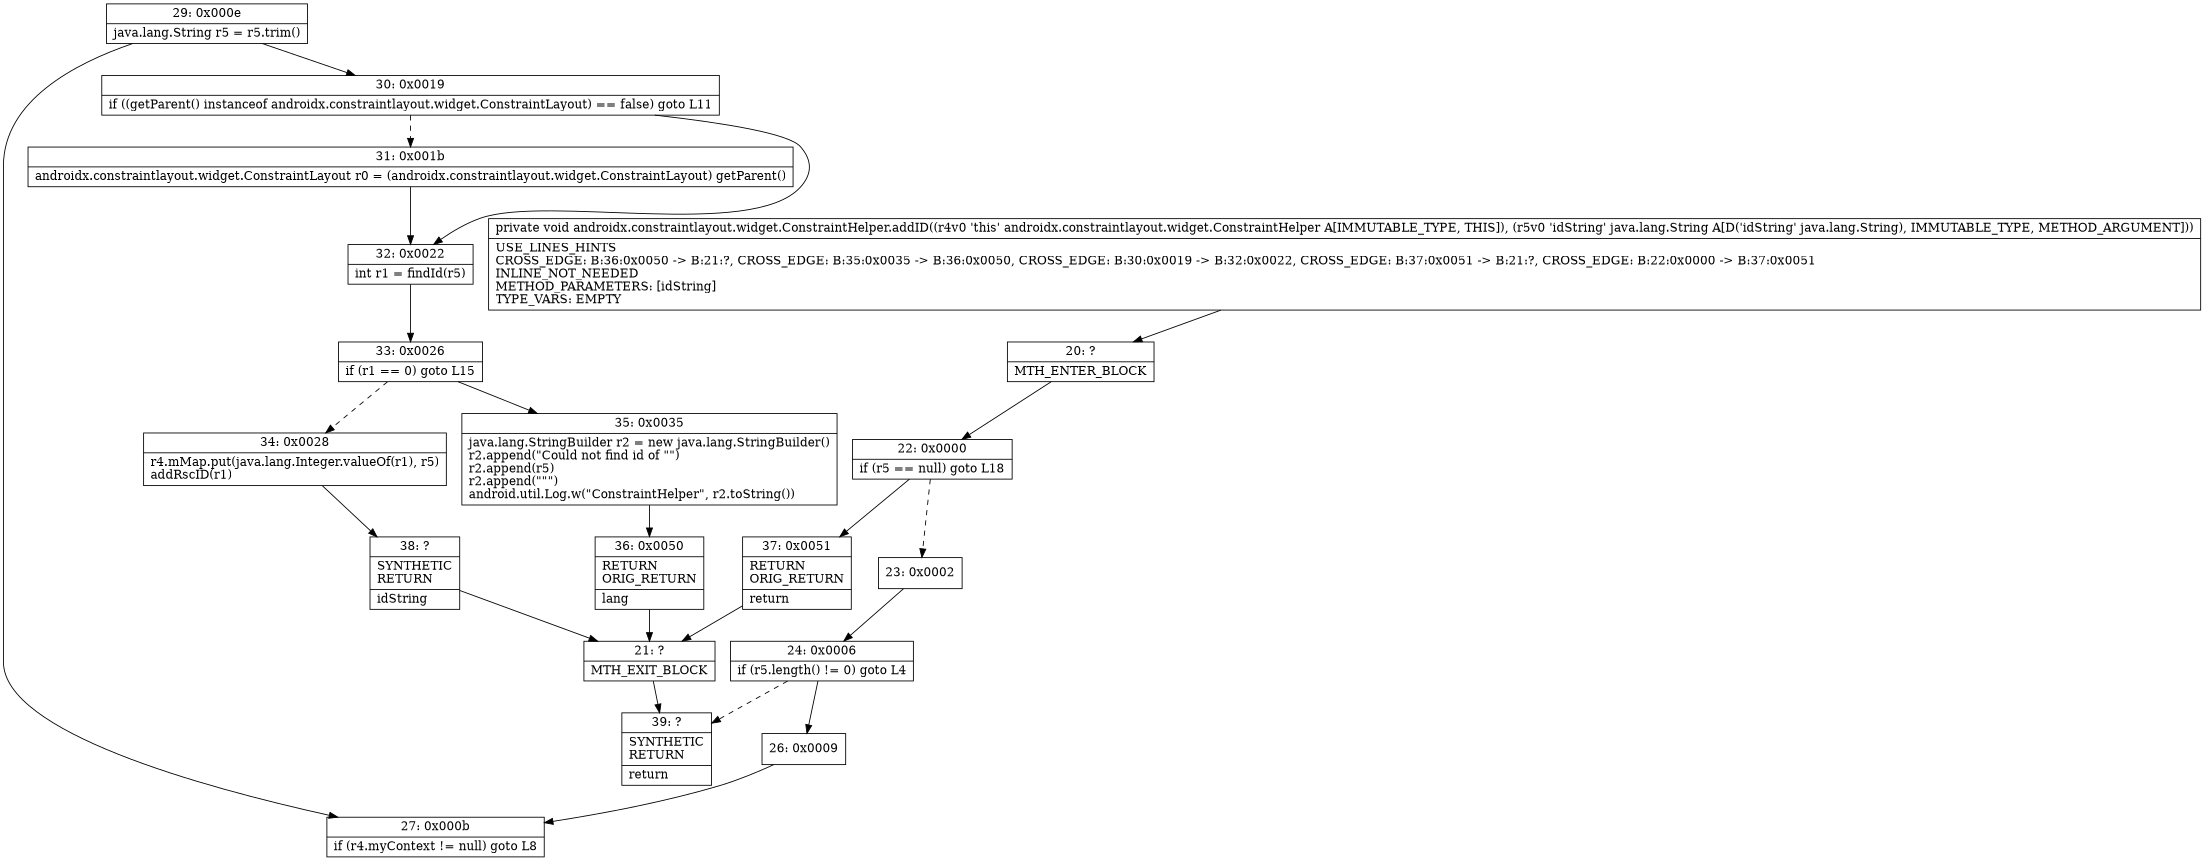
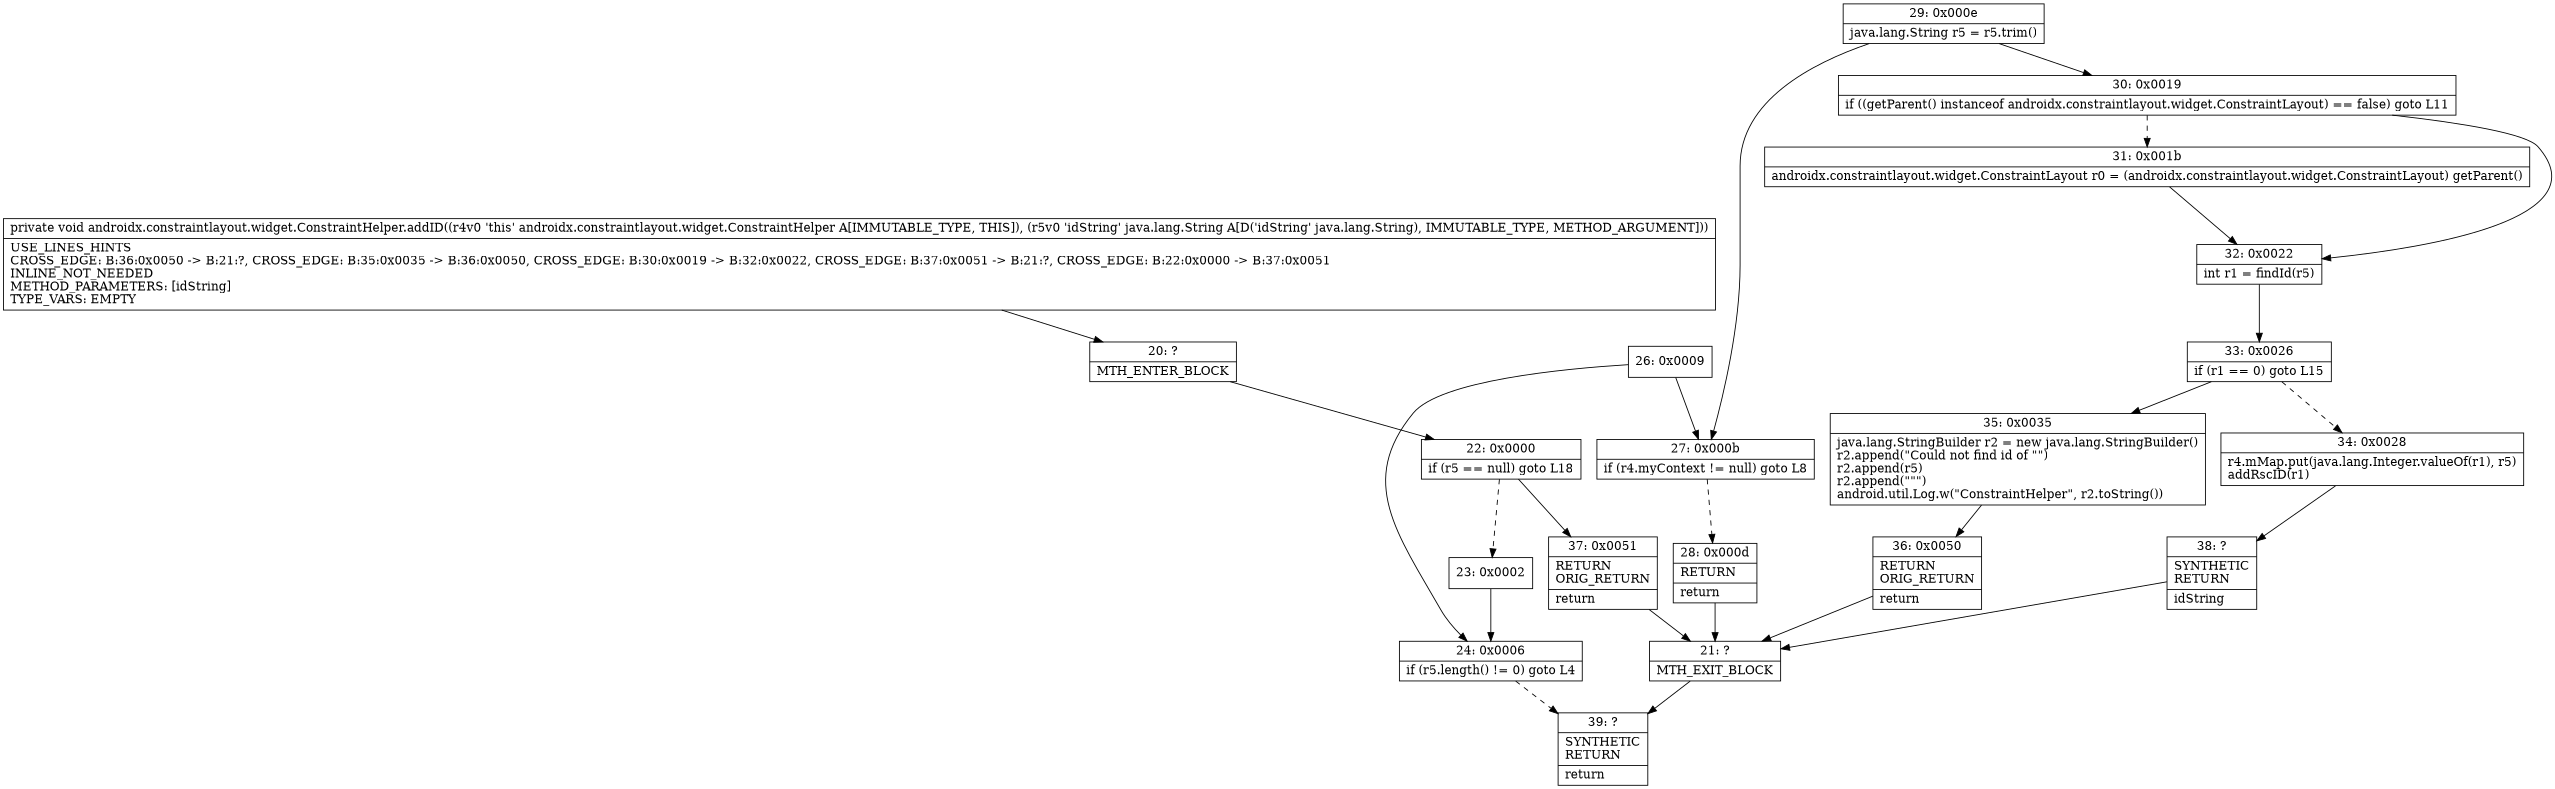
node "28: 0x000d": added
node "36: 0x0050": text "lang" -> "return"
edge "24: 0x0006" -> "26: 0x0009": reversed
